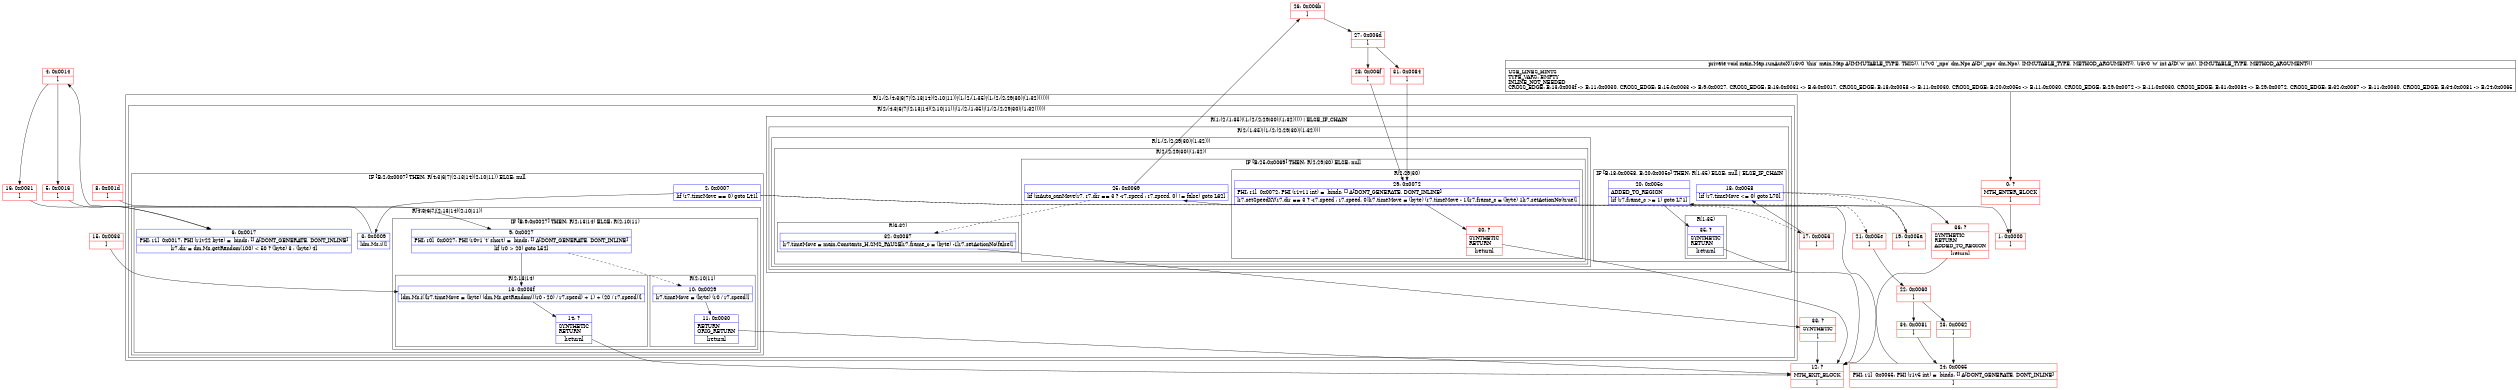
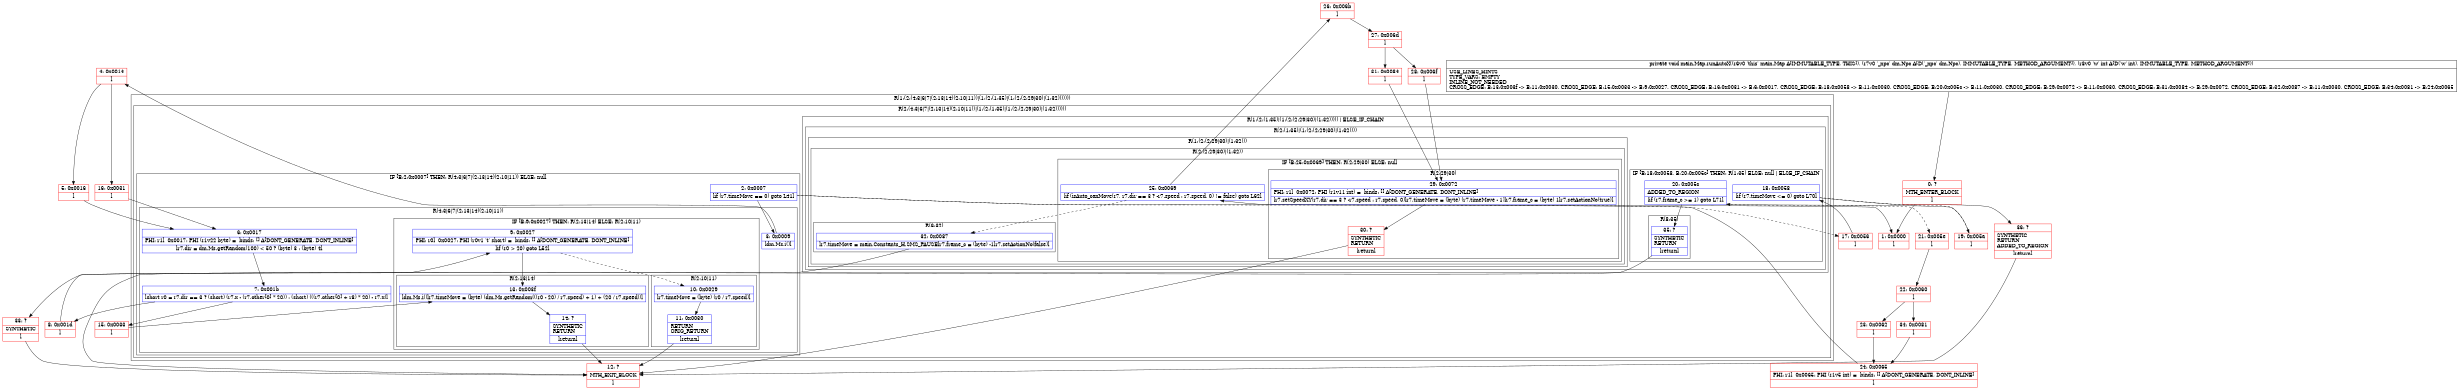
cluster "R(1:35)": label "R(1:35)" -> "R(8:35)"
node "7: 0x001b": added
